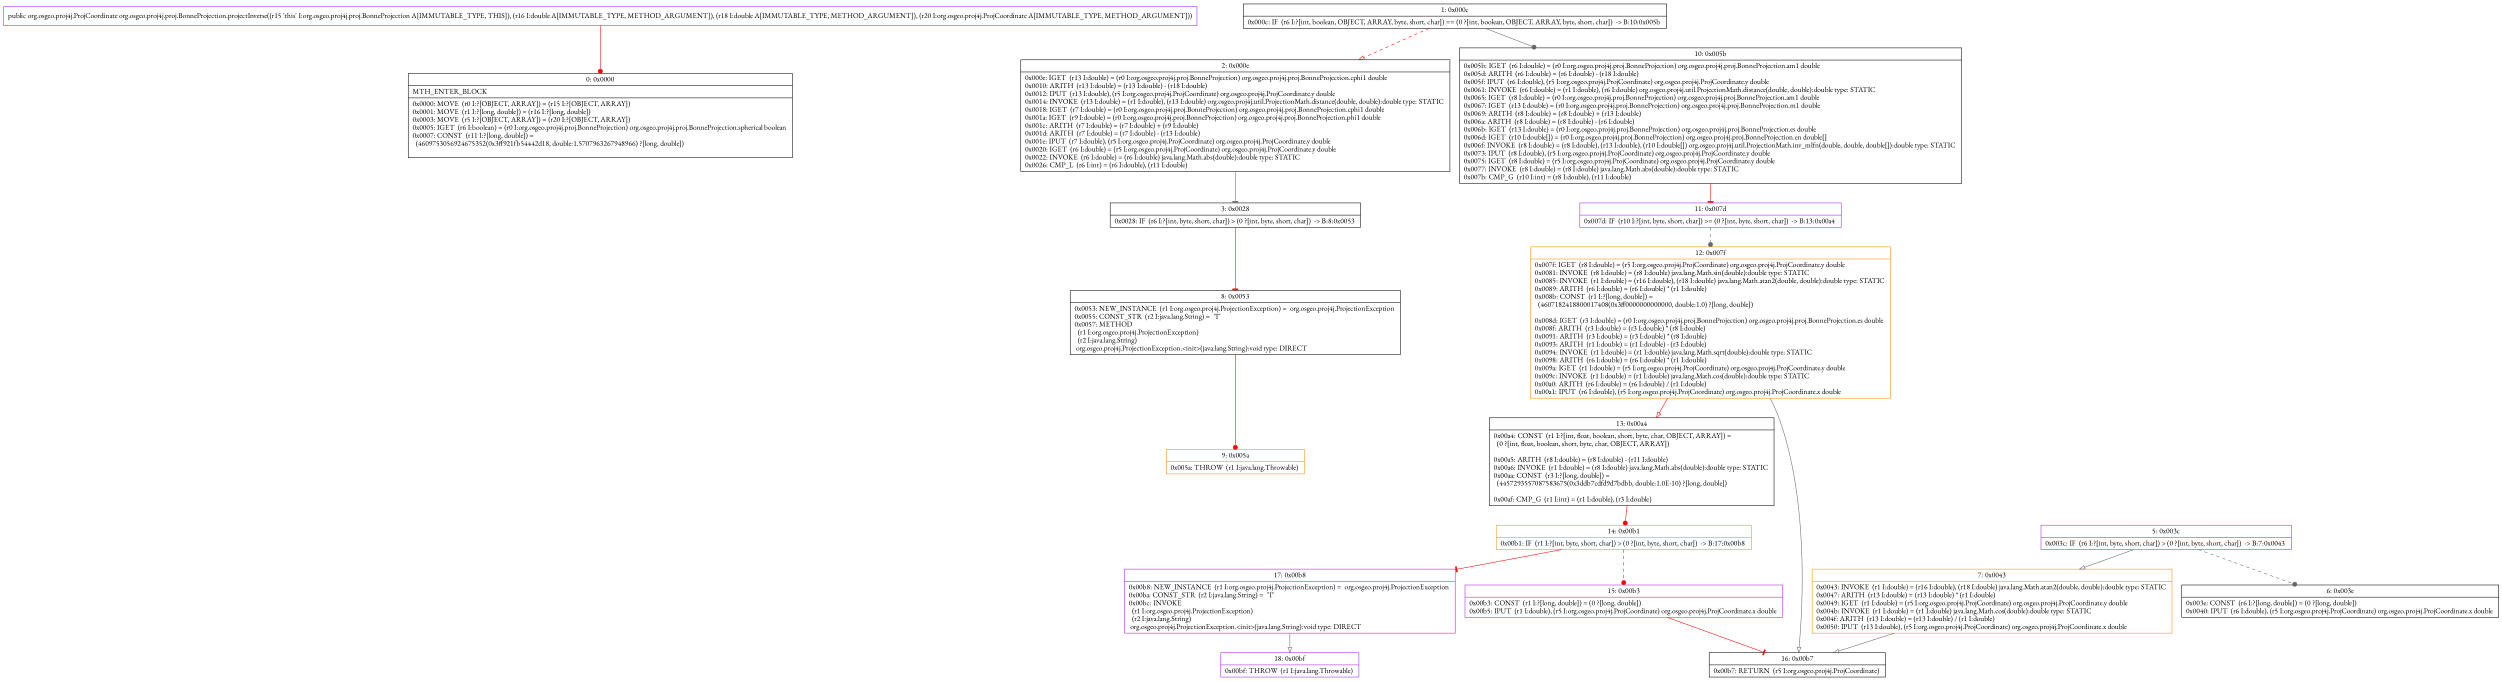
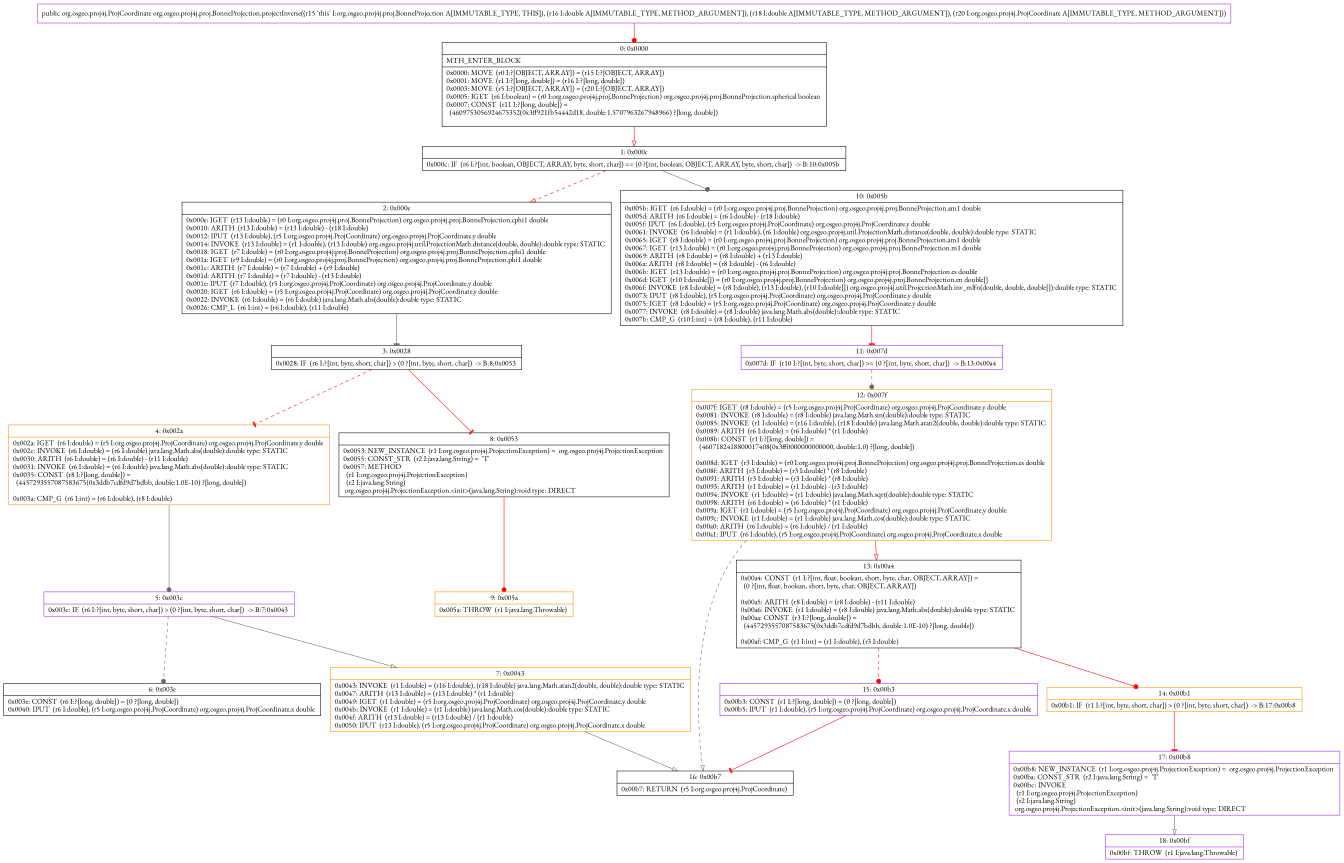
edge "0: 0x0000" -> "1: 0x000c": added
node "4: 0x002a": added
edge "12: 0x007f" -> "16: 0x00b7": style solid -> dashed
edge "14: 0x00b1" -> "15: 0x00b3": now "13: 0x00a4" -> "15: 0x00b3"
